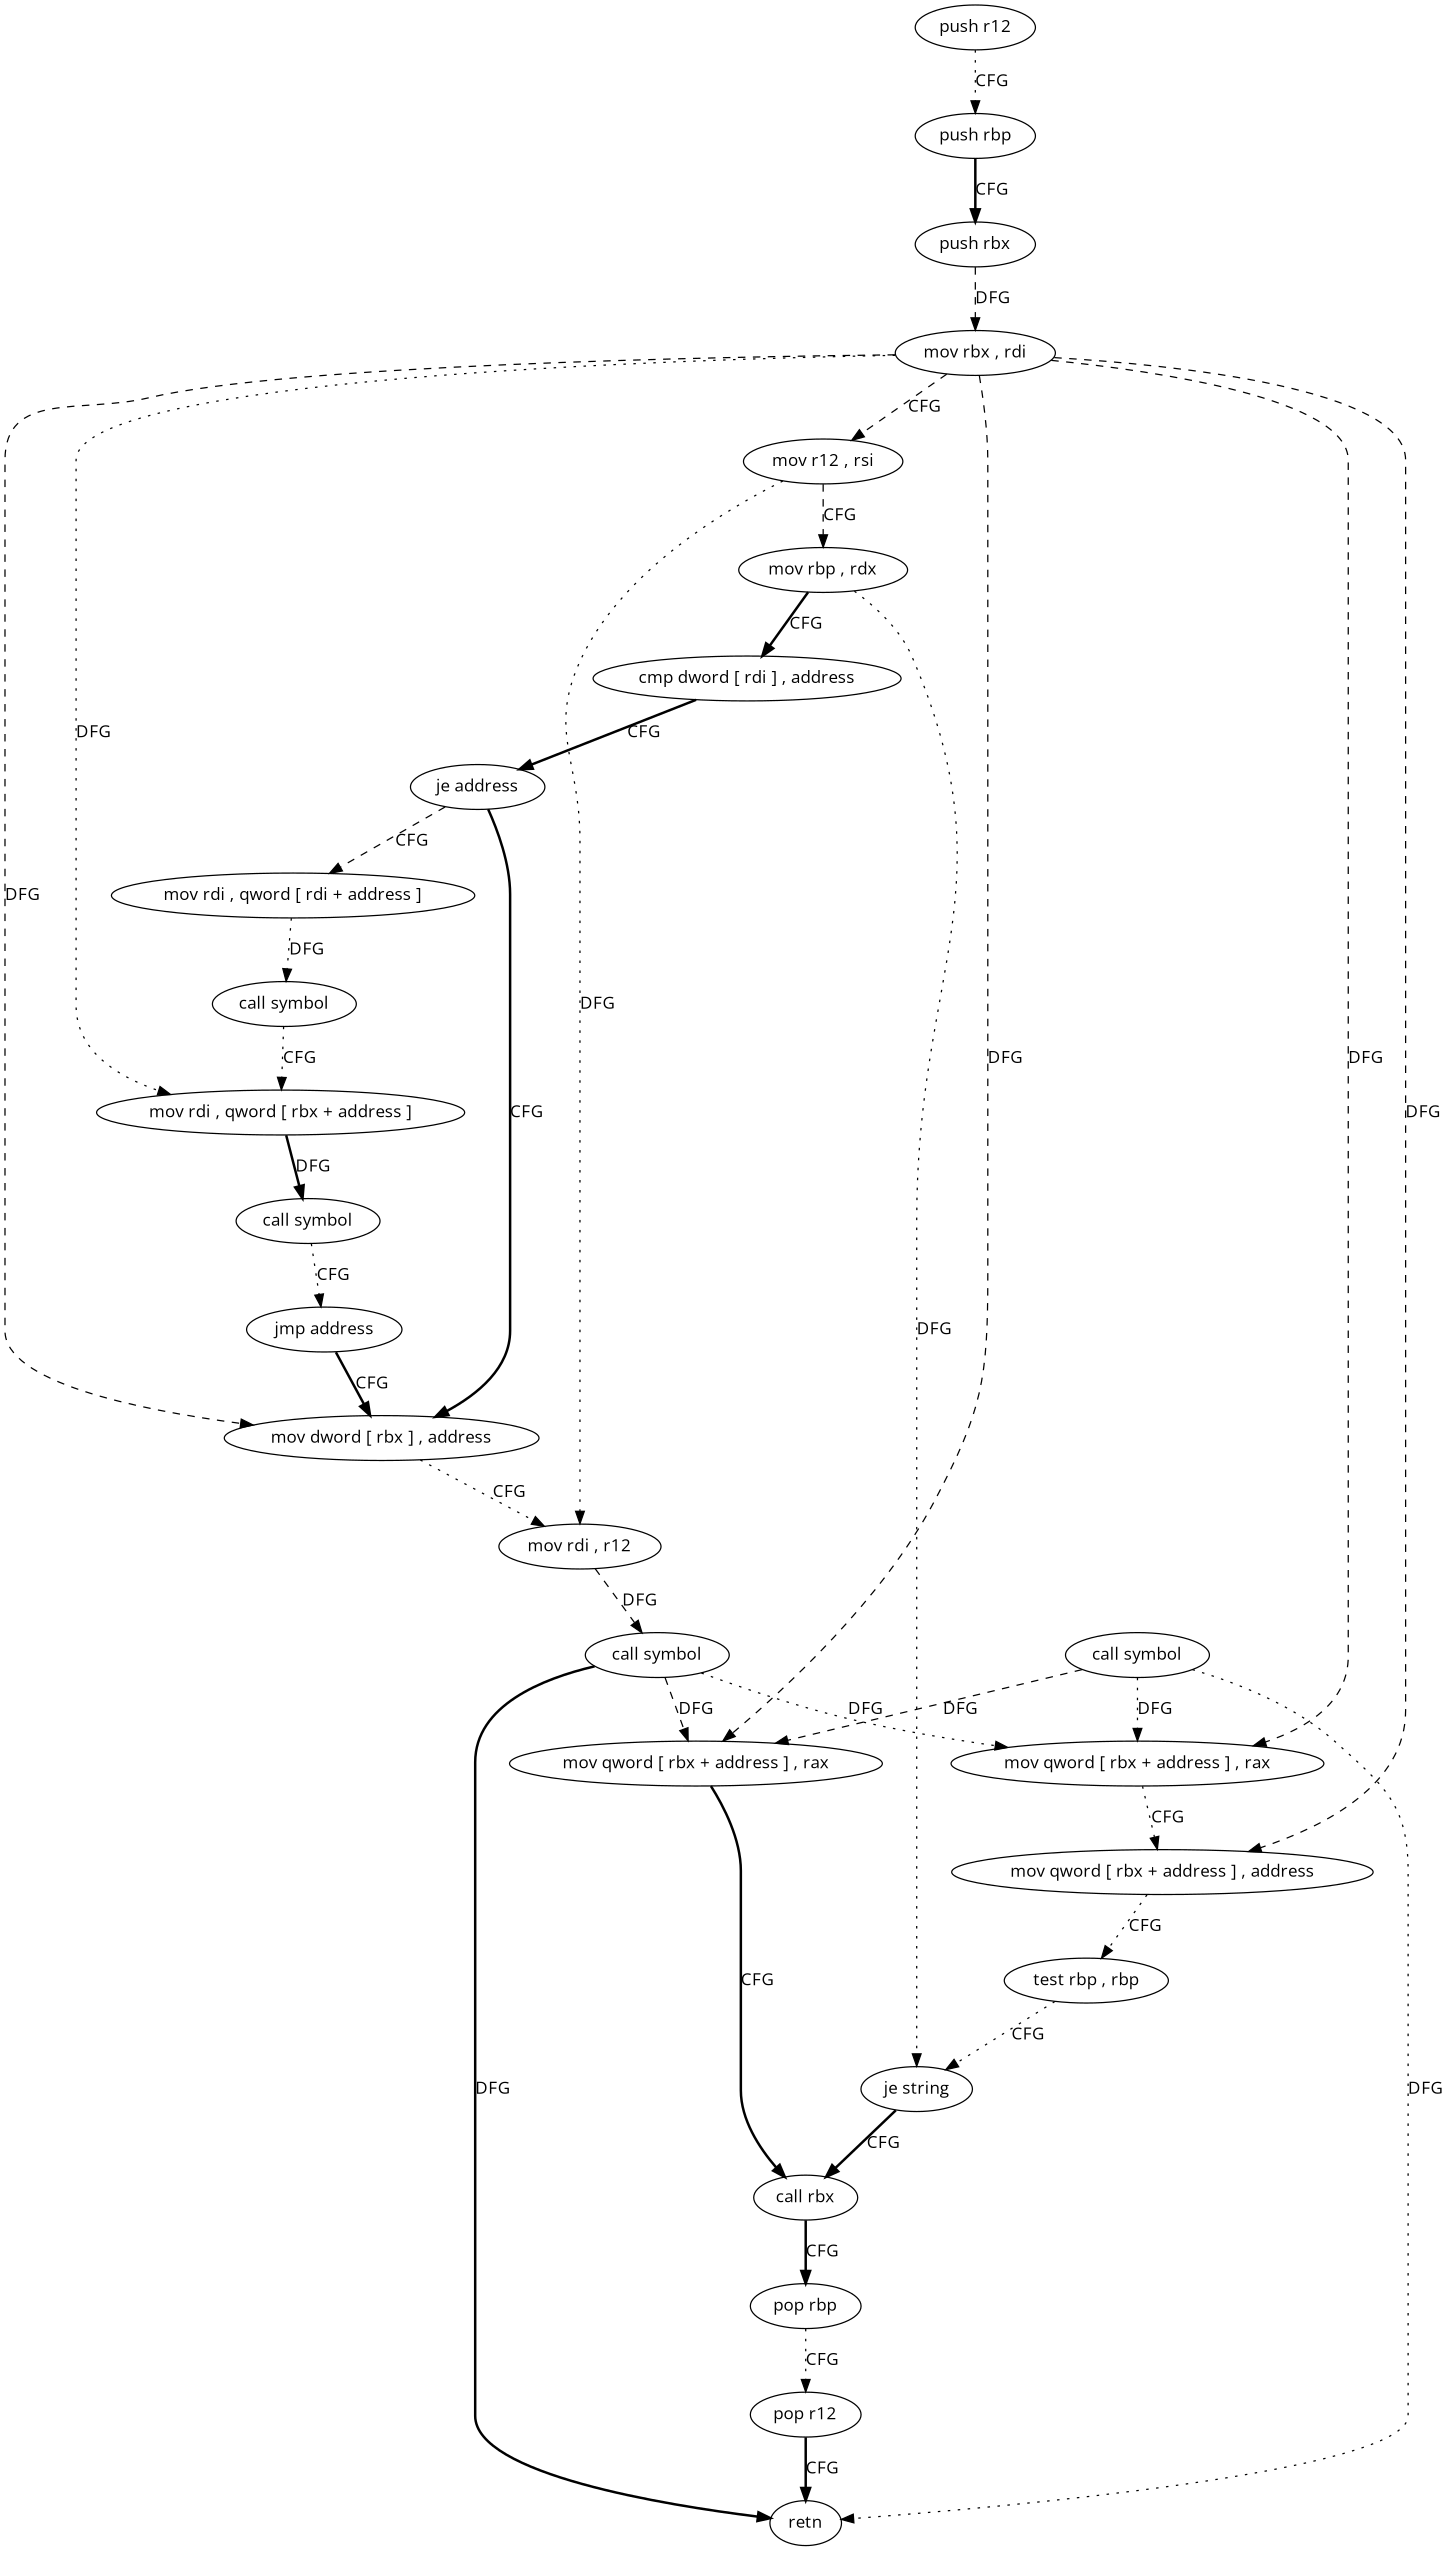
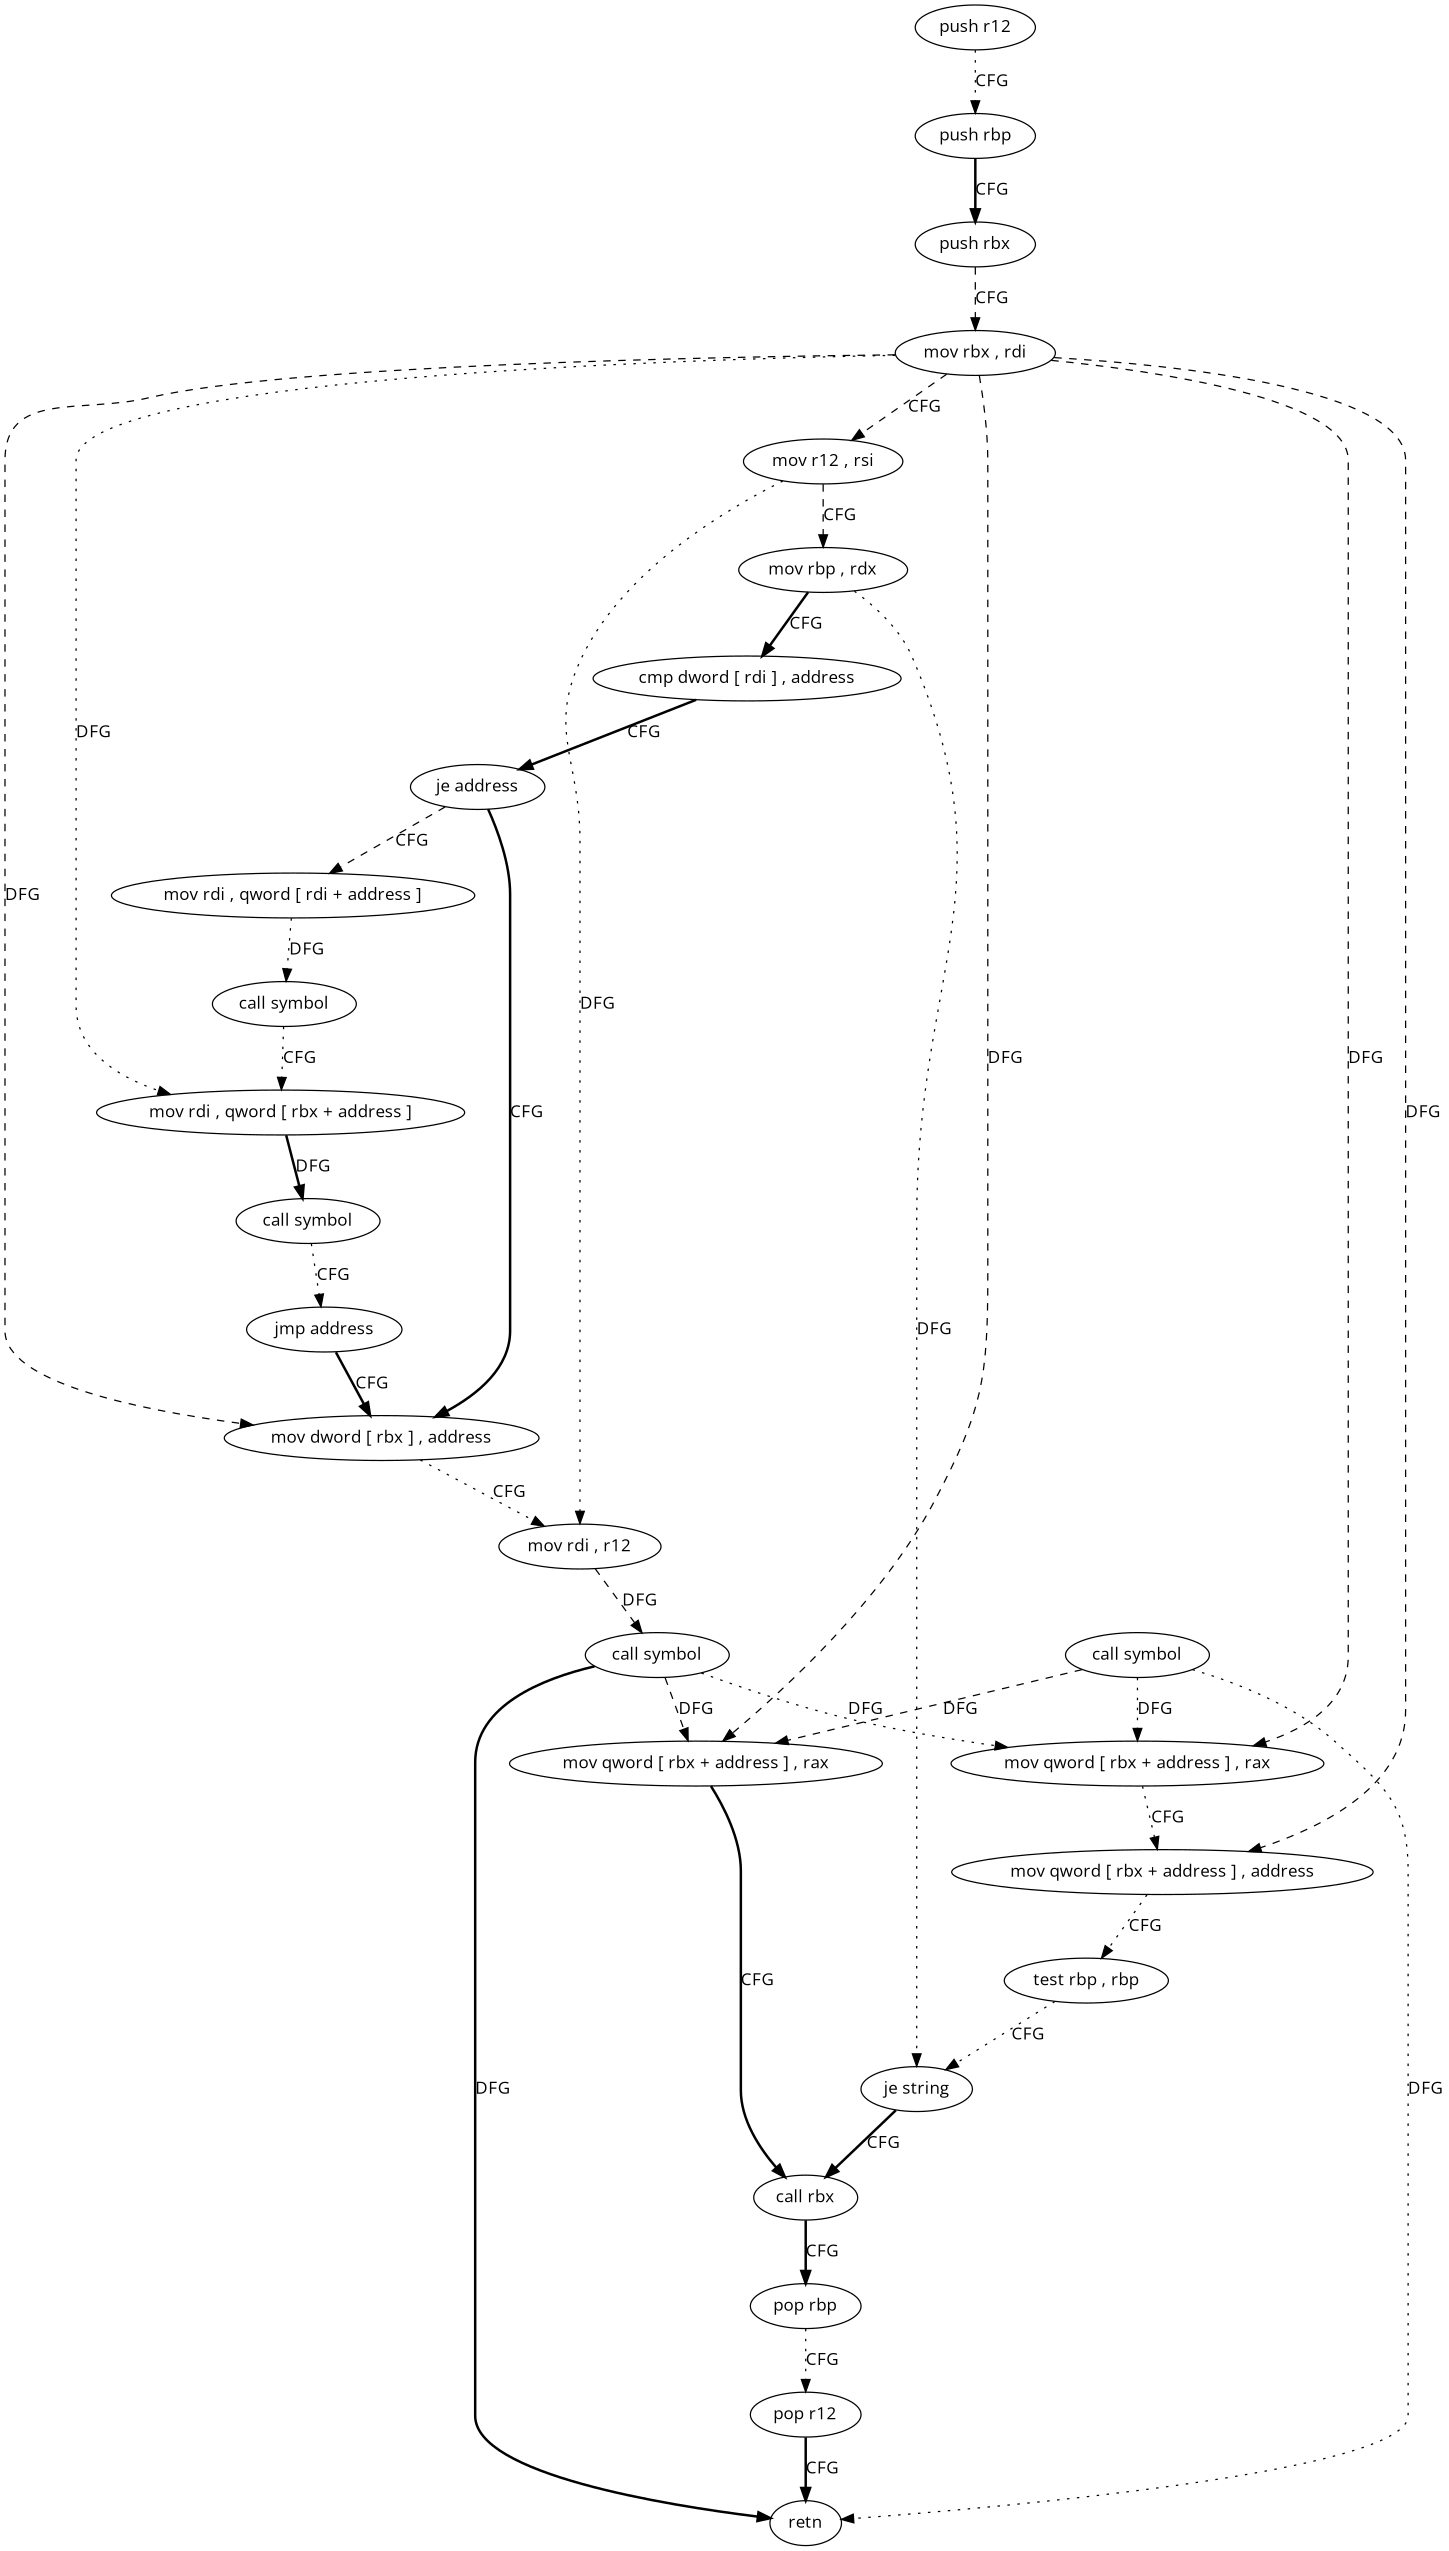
edge "push rbx" -> "mov rbx , rdi": label "DFG" -> "CFG"
